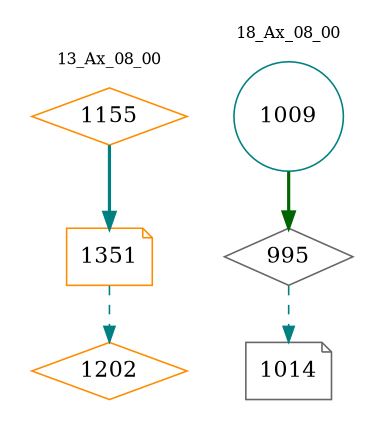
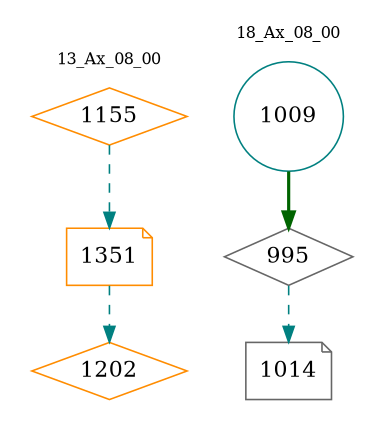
edge "1155" -> "1351": style bold -> dashed
